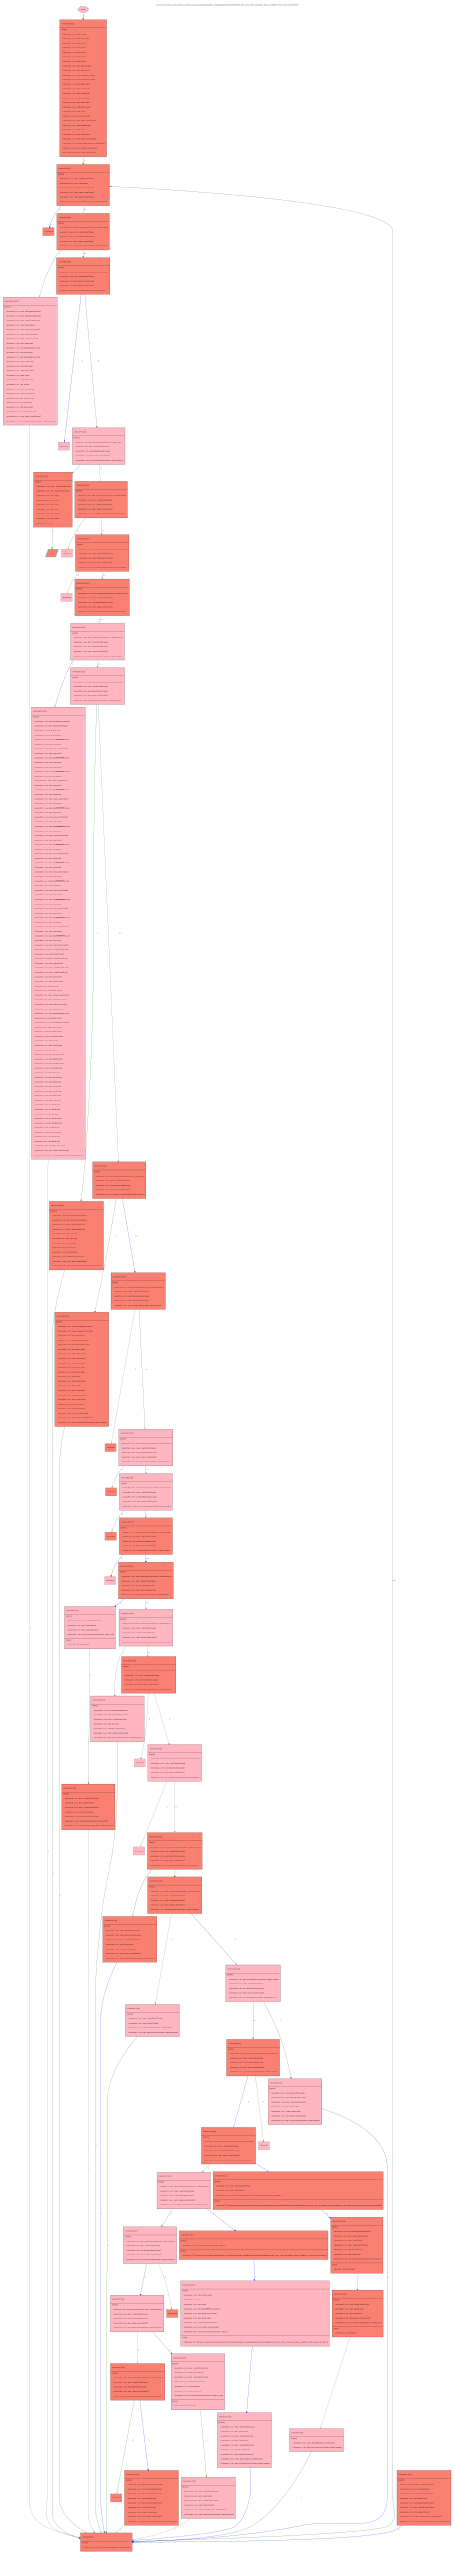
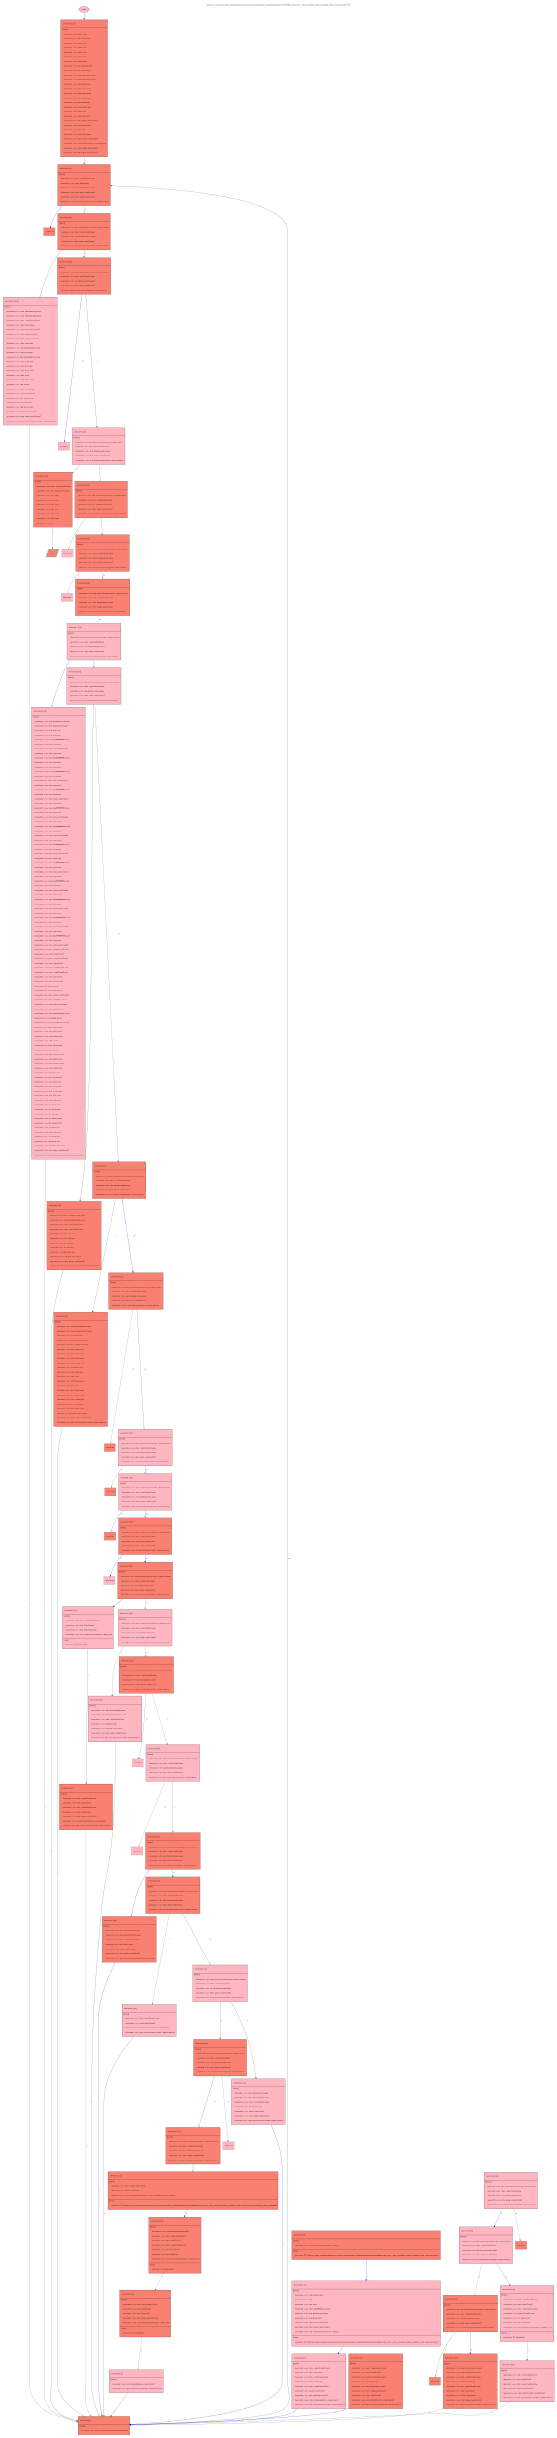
edge "0x4016b7 [28]" -> "0x4016d3 [28]": color blue -> darkgreen
node "0x401727 [28]": removed
